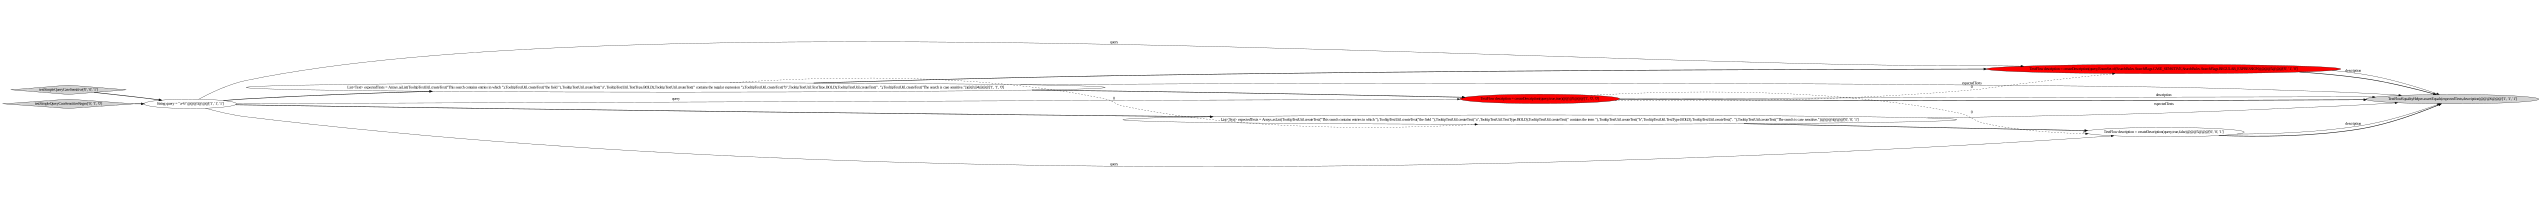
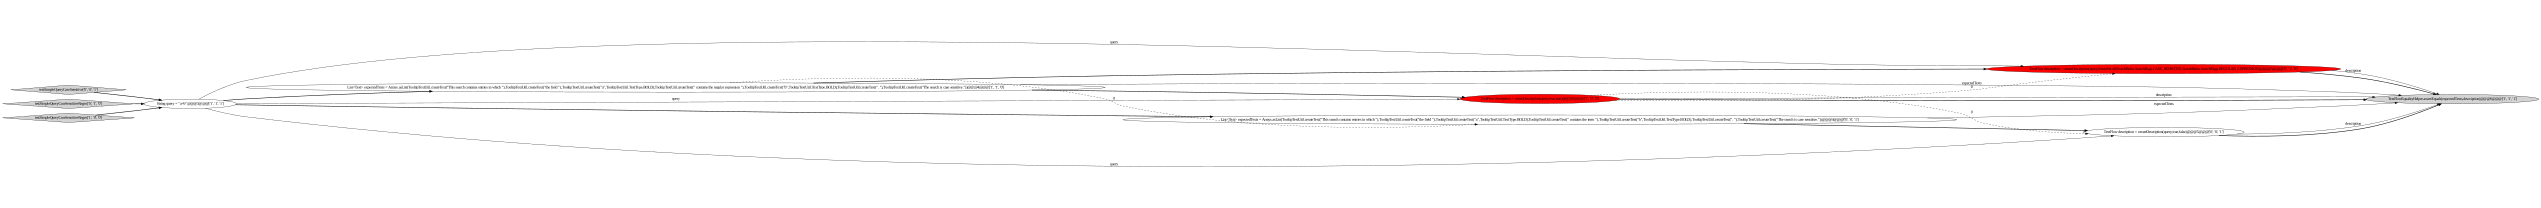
node "testSimpleQueryCaseSensitiveRegex['1', '0', '0']": added
